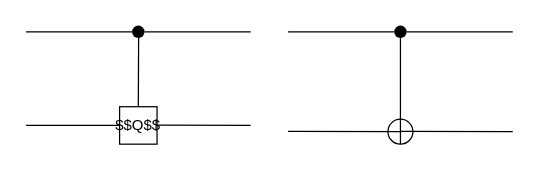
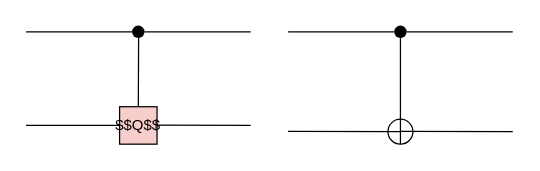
node "$$Q$$": fillcolor #ffffff -> #f8cecc
